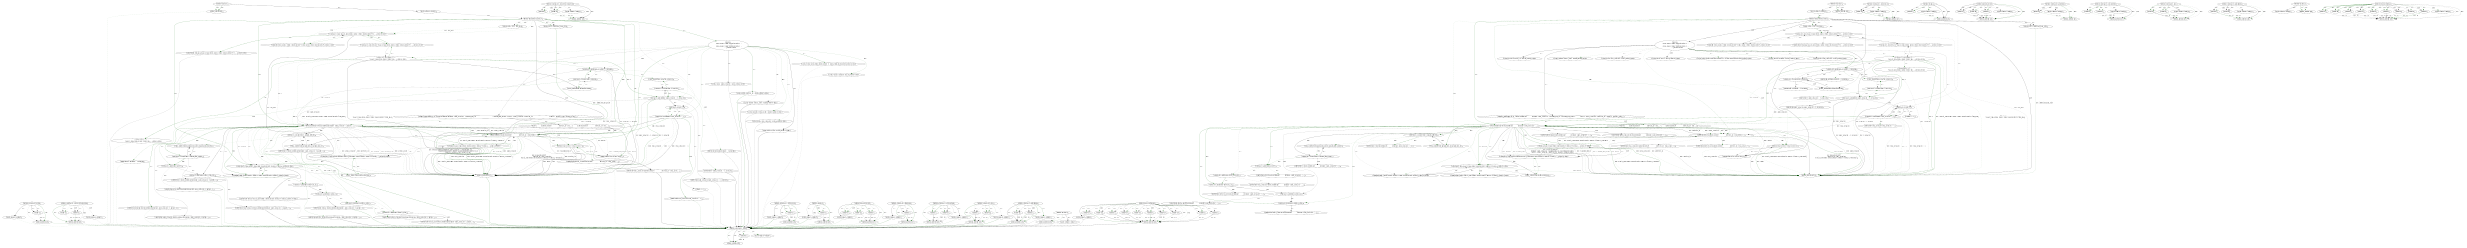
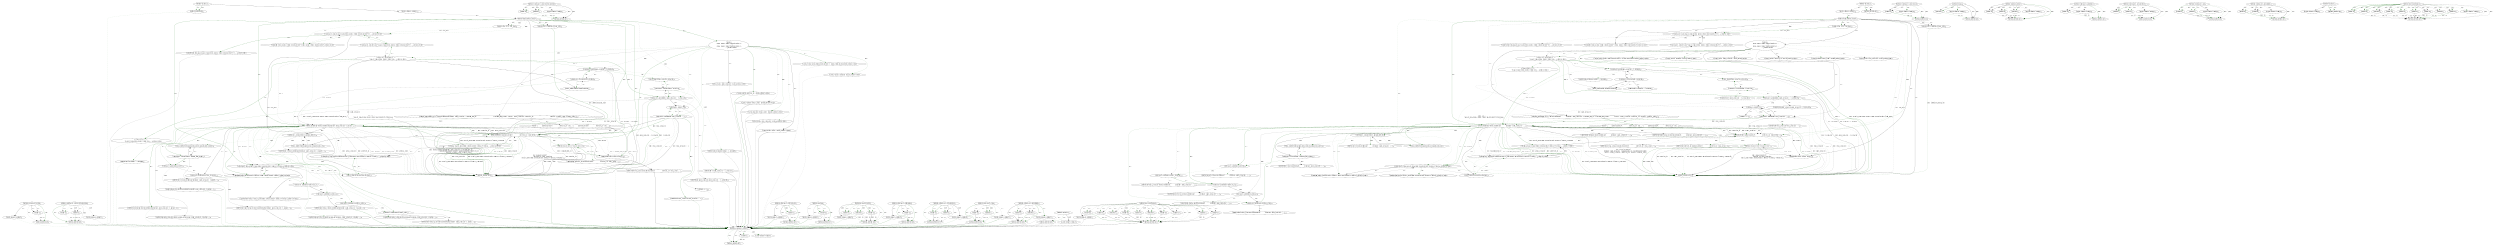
node "<(LOCAL,Error error: Error)<SUB>10</SUB>>": removed
